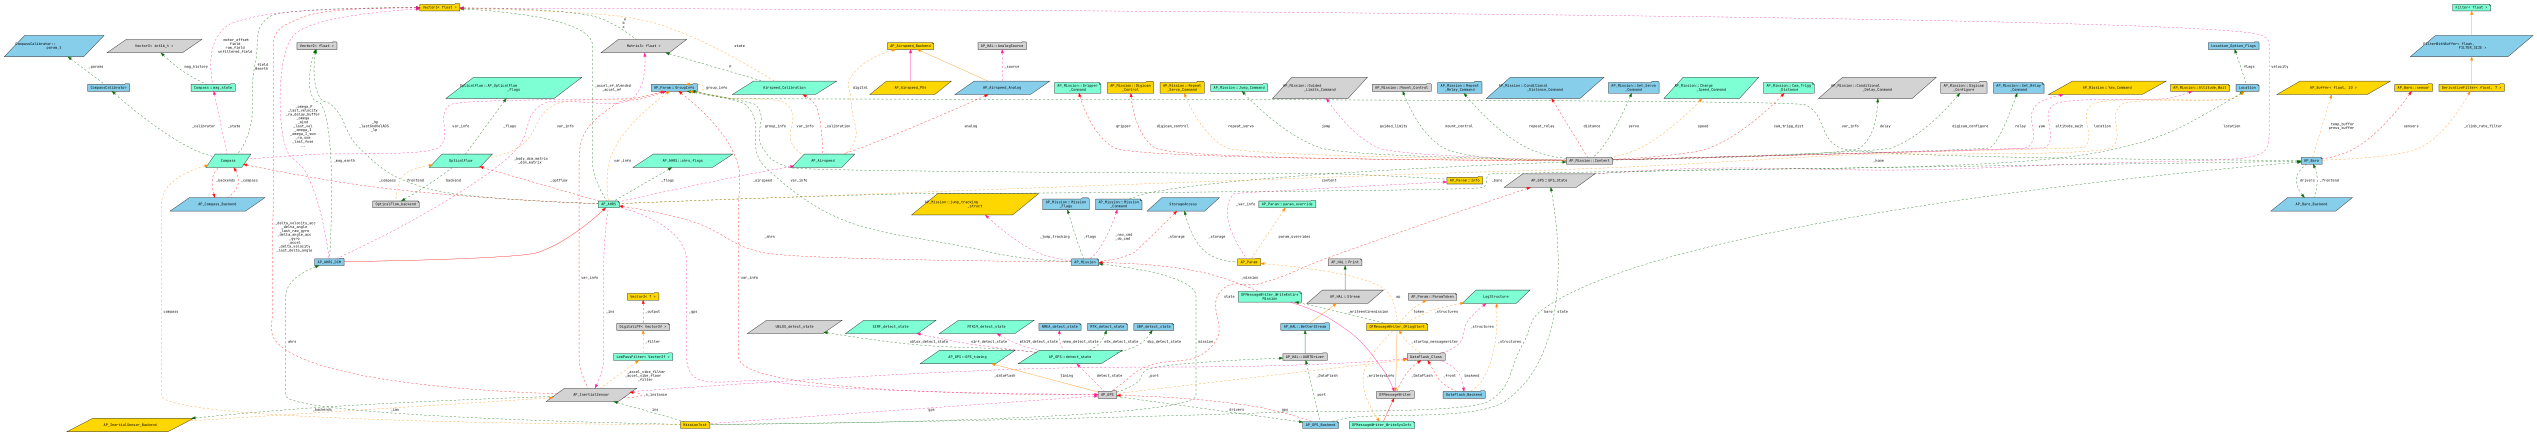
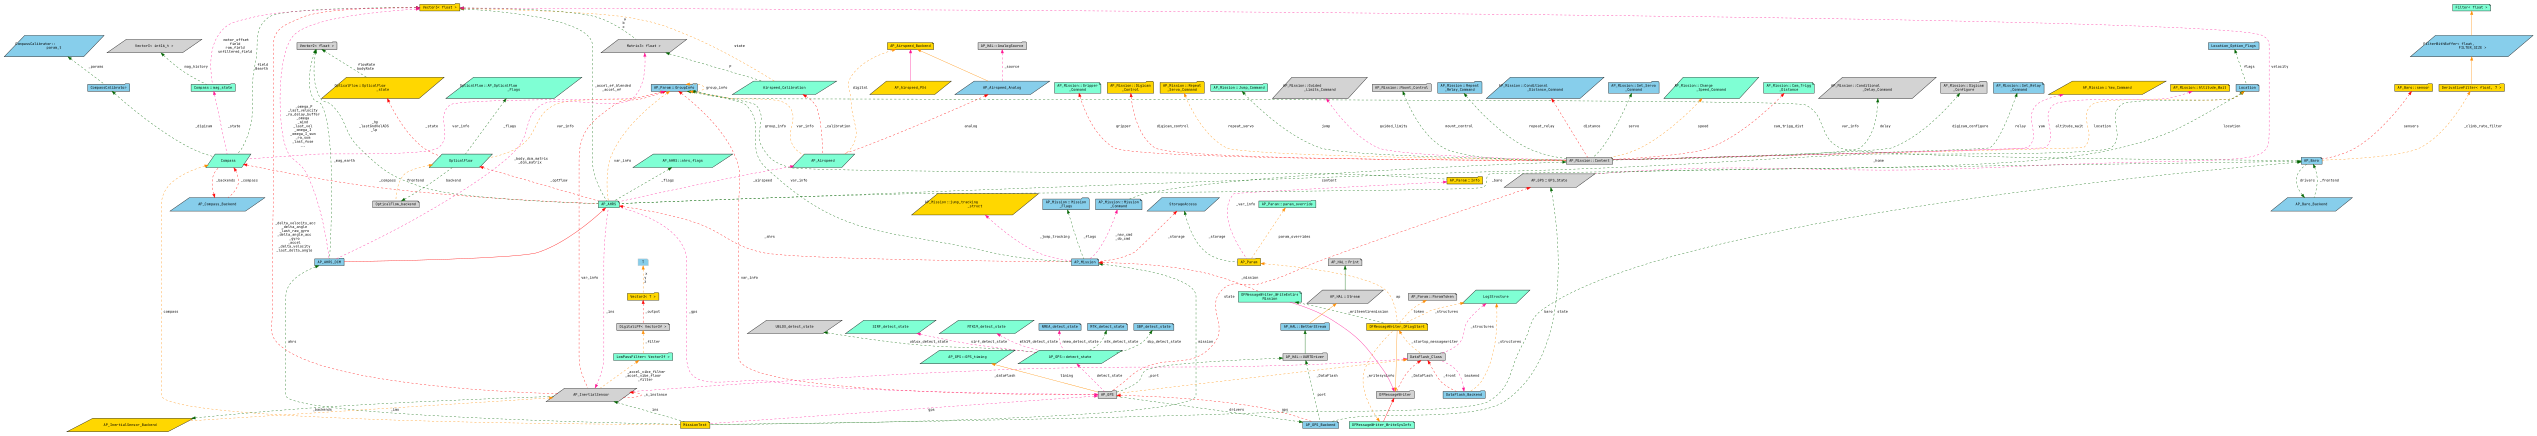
node "OpticalFlow::OpticalFlow _state": added
node "AP_Buffer< float, 10 >": removed
edge "Compass" -> "CompassCalibrator": label " _calibrator" -> " _digicam"
edge "AP_AHRS" -> "Location": color darkorange -> darkgreen
node "T": added
